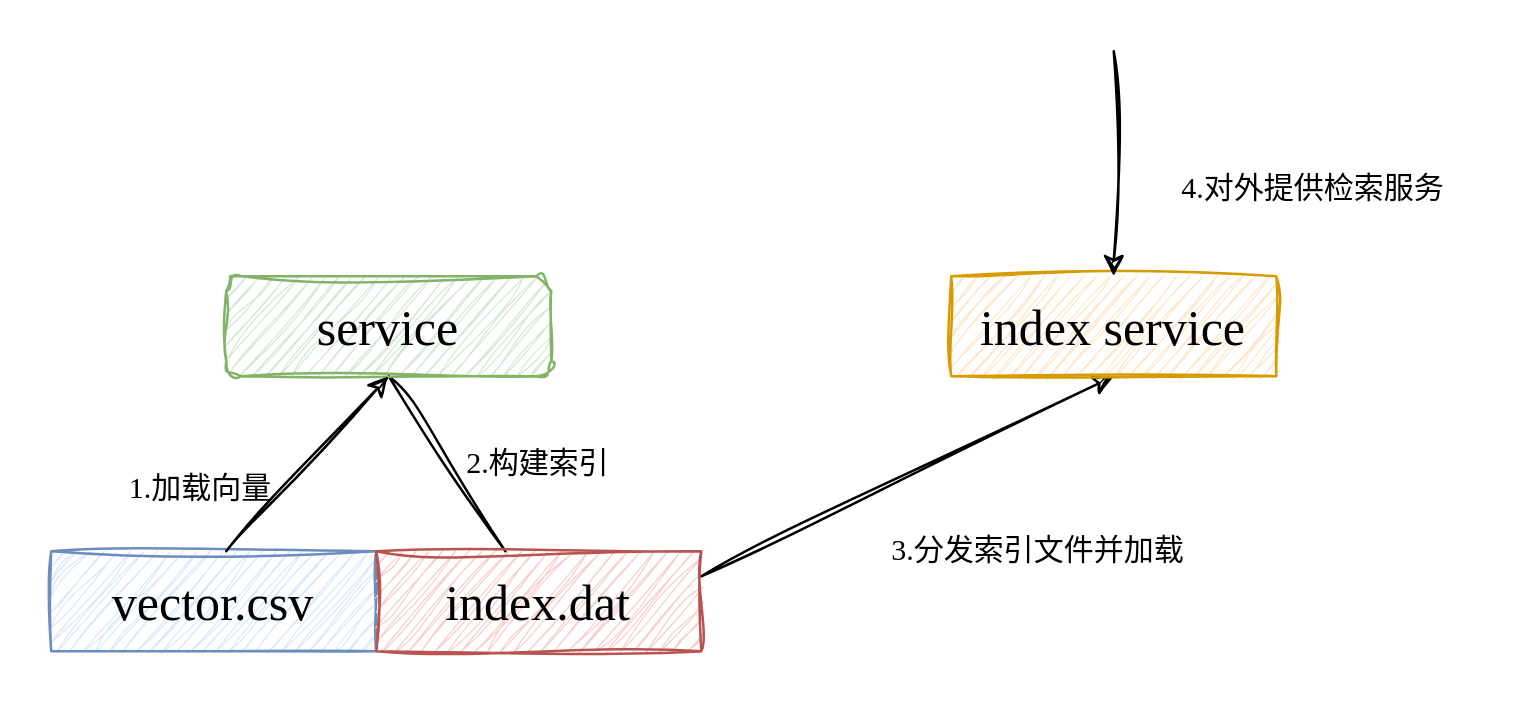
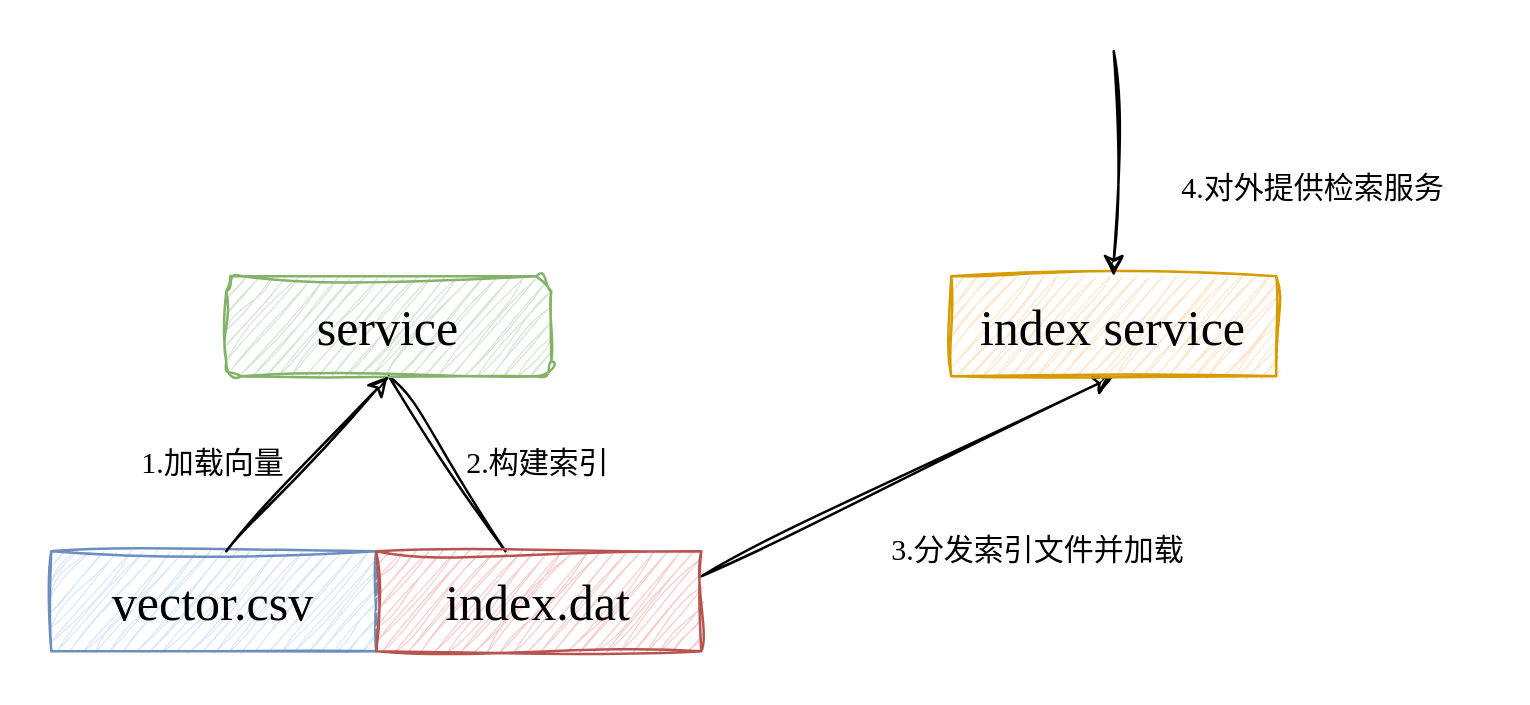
node "1.加载向量": moved (201, 489) -> (214, 464)
